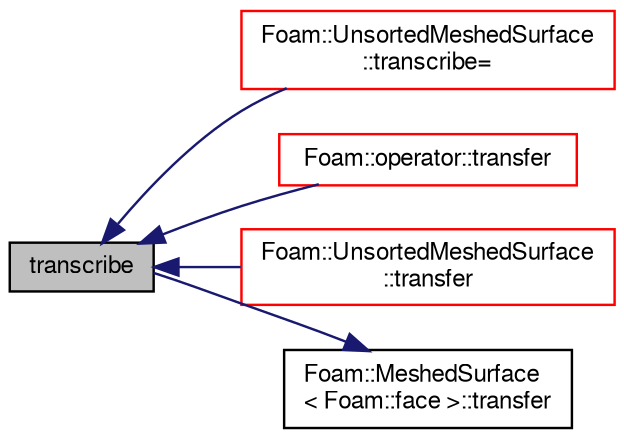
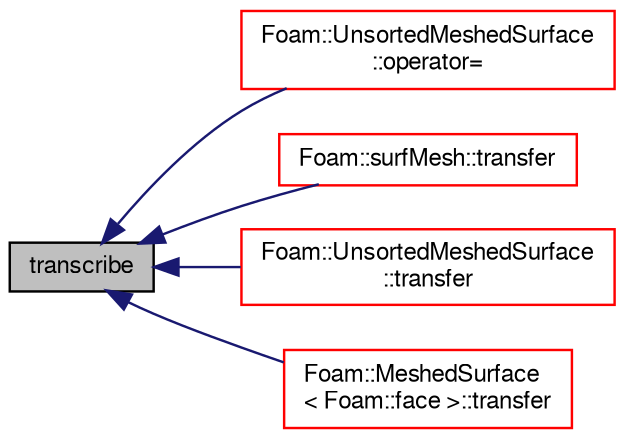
node "Foam::UnsortedMeshedSurface ::transcribe=": label "Foam::UnsortedMeshedSurface ::transcribe=" -> "Foam::UnsortedMeshedSurface ::operator="
node "Foam::operator::transfer": label "Foam::operator::transfer" -> "Foam::surfMesh::transfer"
edge "transcribe" -> "Foam::MeshedSurface < Foam::face >::transfer": reversed
node "Foam::MeshedSurface < Foam::face >::transfer": color black -> red
